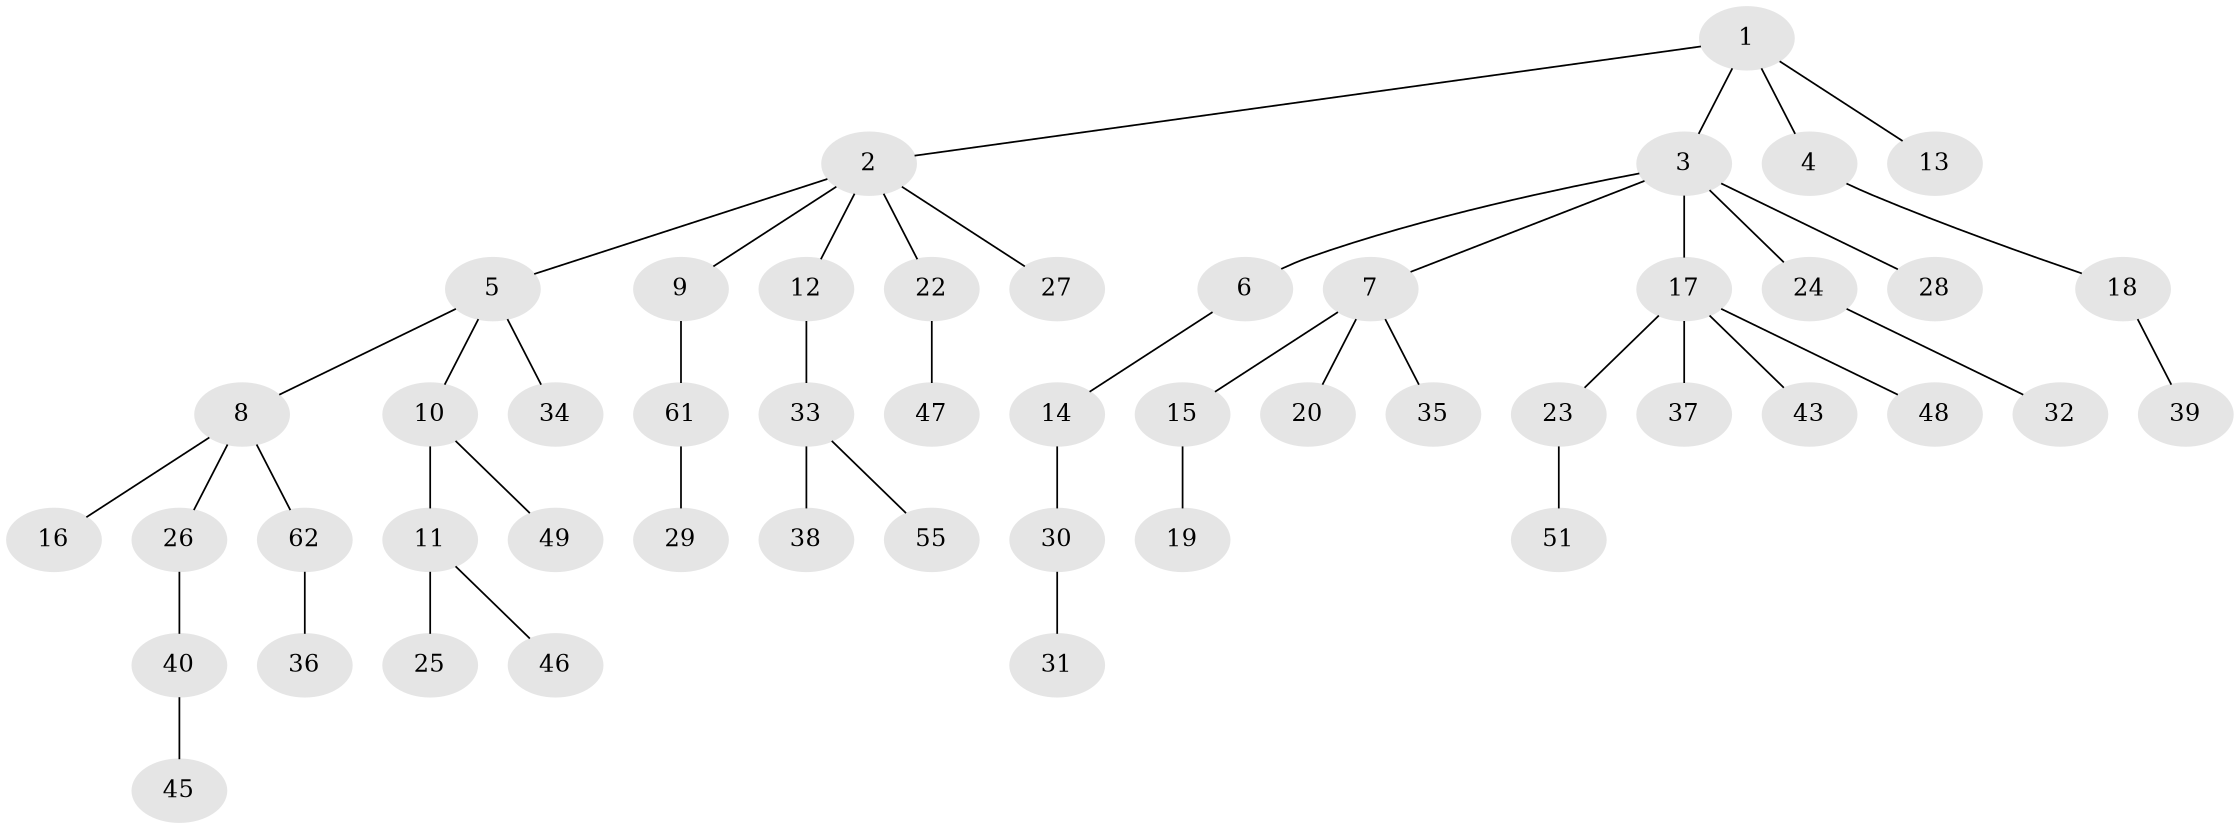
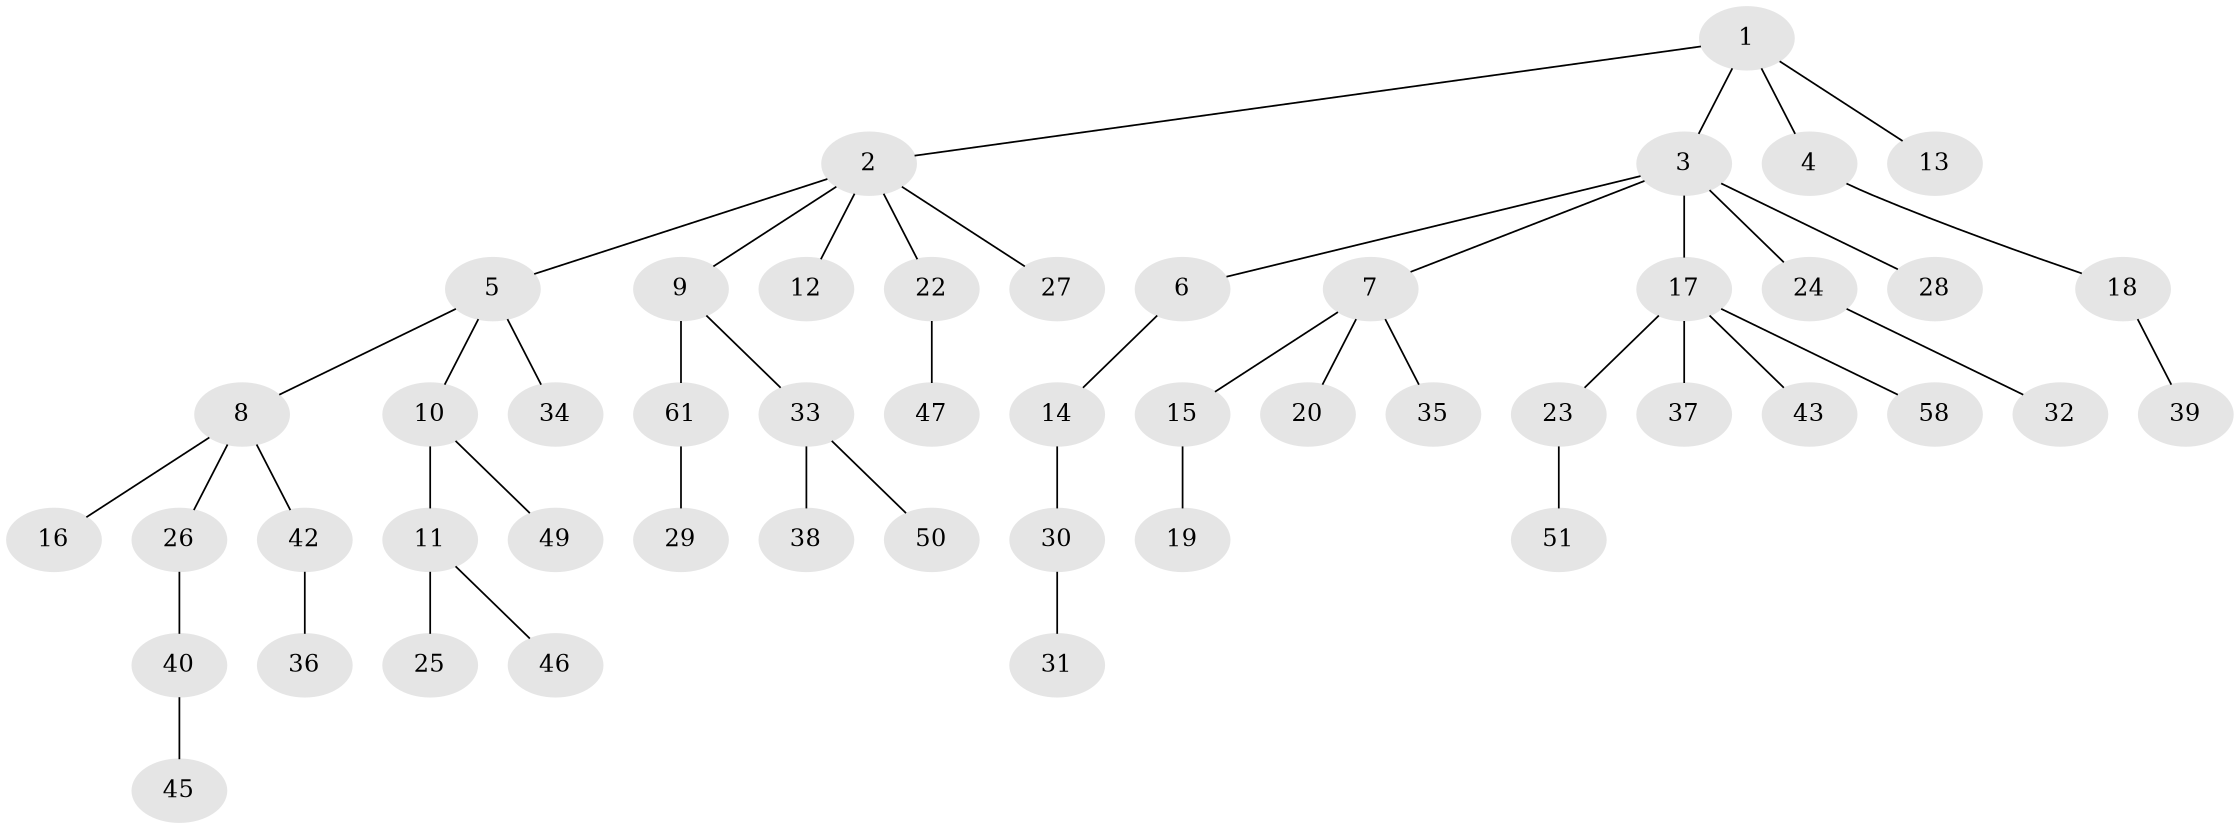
edge "12" -- "33": now "9" -- "33"
node "48": label "48" -> "58"
node "62": label "62" -> "42"
node "55": label "55" -> "50"
